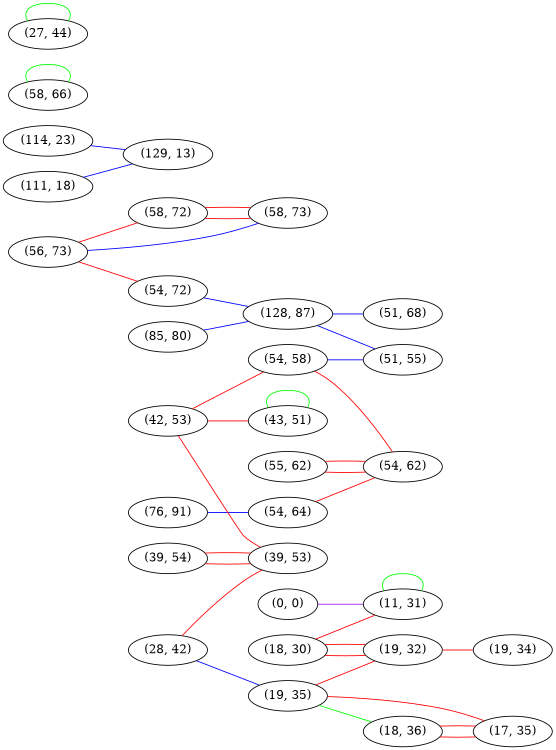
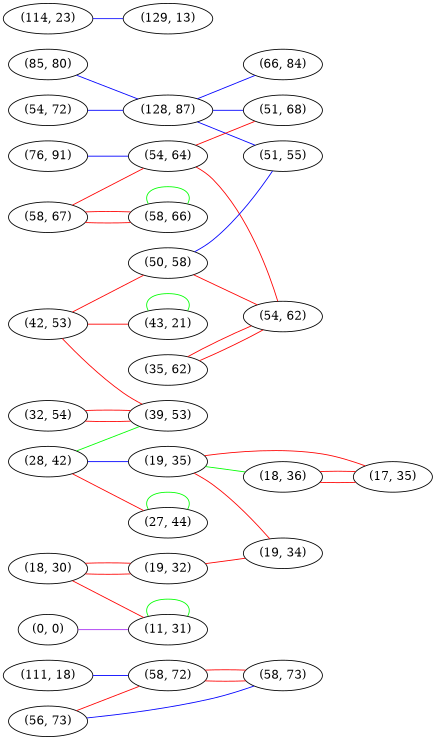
node "(66, 84)": added
edge "(51, 68)" -- "(54, 64)": added
edge "(129, 13)" -- "(111, 18)": now "(58, 72)" -- "(111, 18)"
node "(58, 67)": added
edge "(56, 73)" -- "(54, 72)": removed
node "(54, 58)": label "(54, 58)" -> "(50, 58)"
node "(43, 51)": label "(43, 51)" -> "(43, 21)"
node "(55, 62)": label "(55, 62)" -> "(35, 62)"
edge "(28, 42)" -- "(27, 44)": added
node "(39, 54)": label "(39, 54)" -> "(32, 54)"
edge "(39, 53)" -- "(28, 42)": color red -> green
edge "(19, 32)" -- "(19, 35)": now "(19, 34)" -- "(19, 35)"
